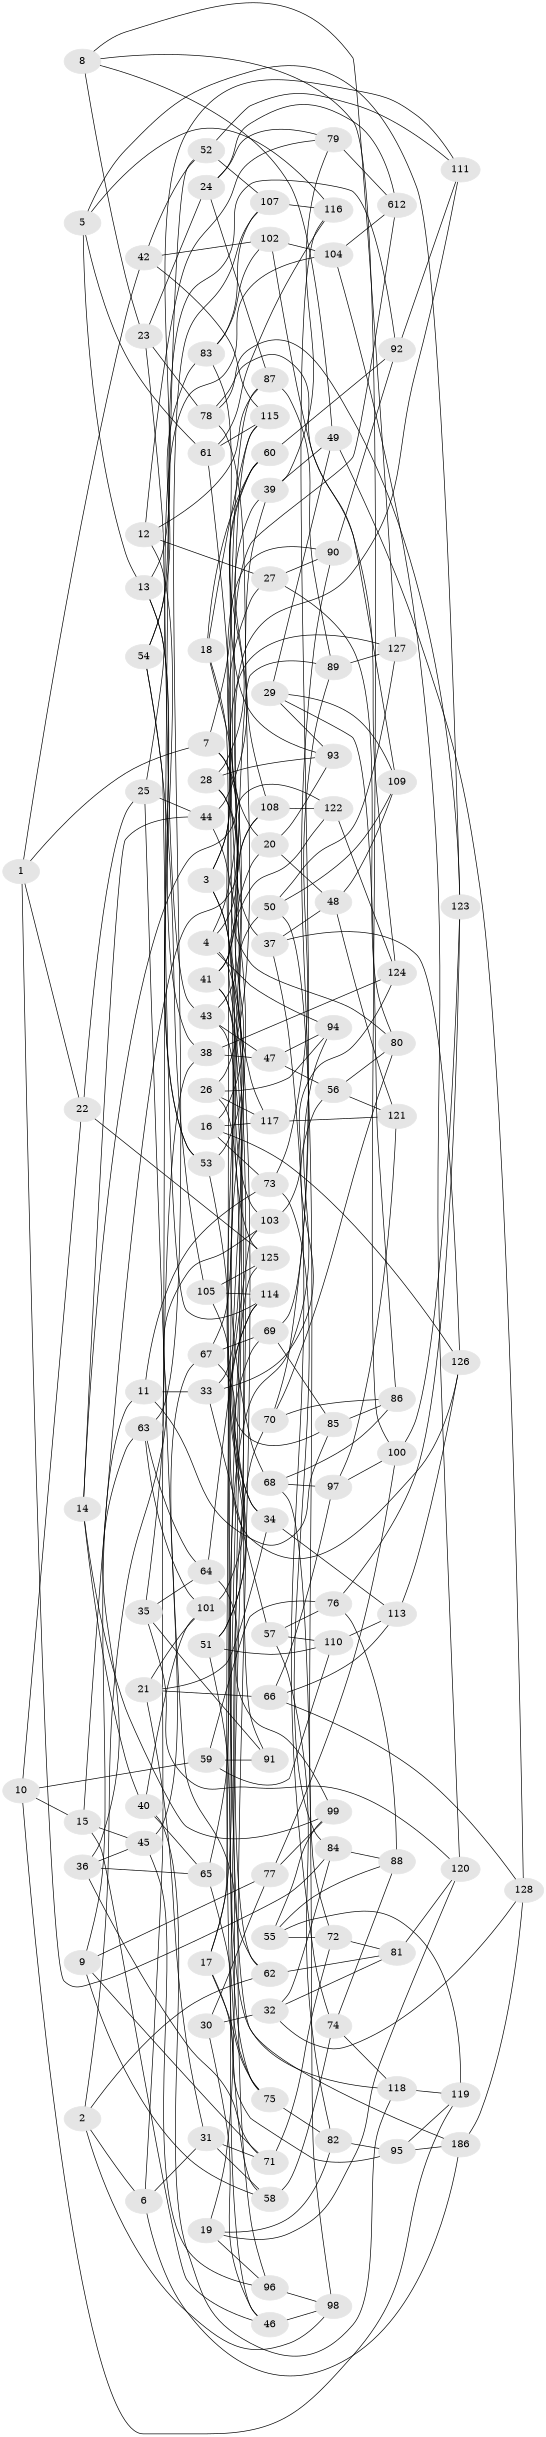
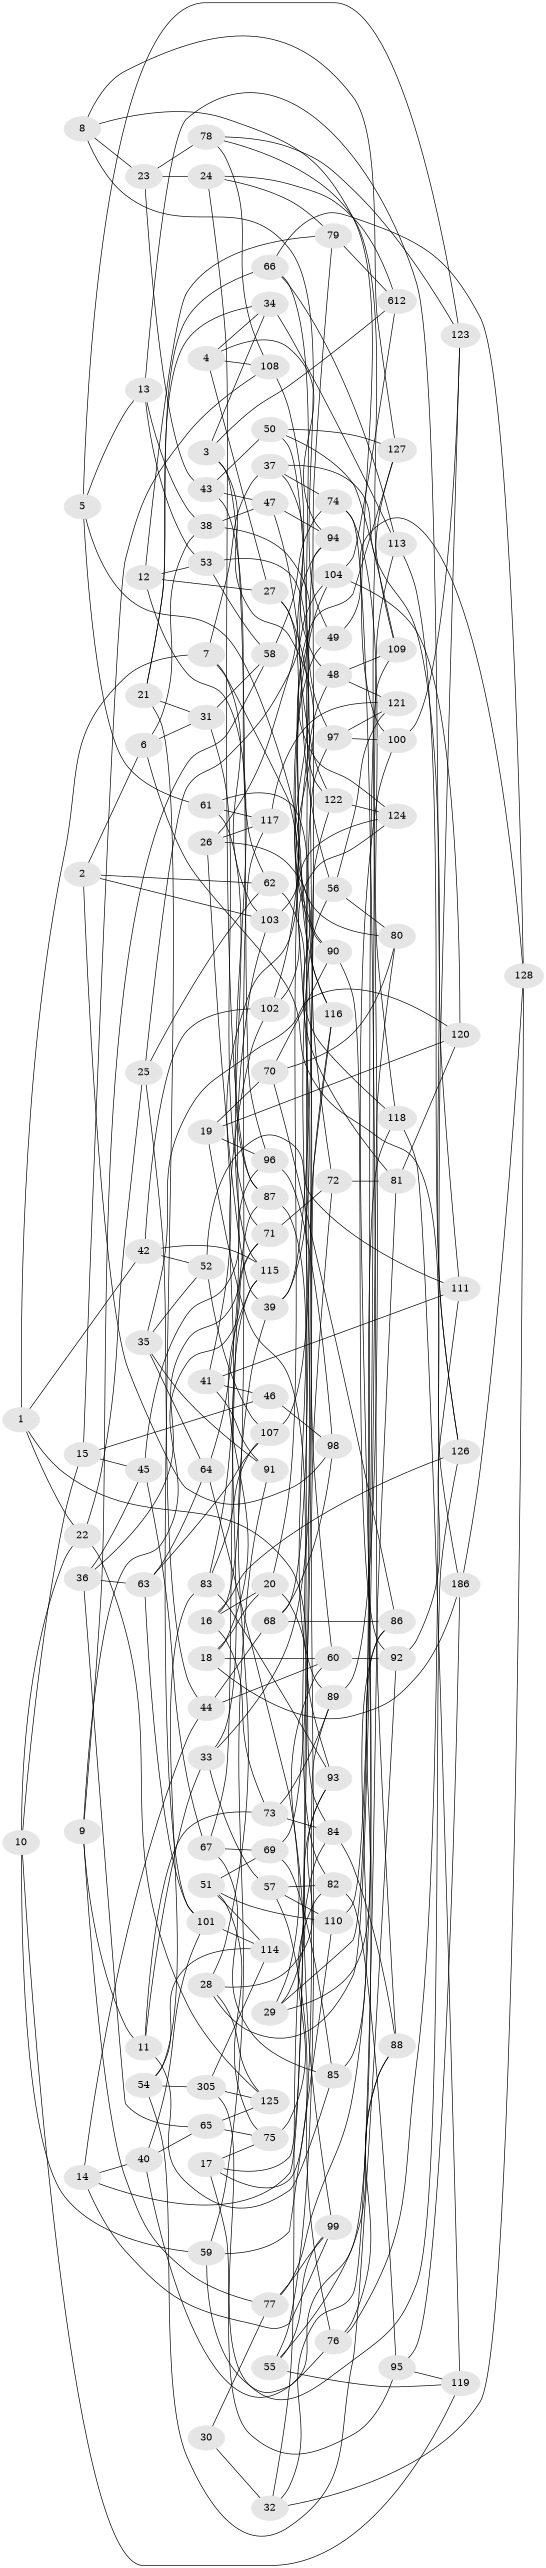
edge "49" -- "29": now "60" -- "29"
node "105": label "105" -> "305"
edge "30" -- "46": removed
